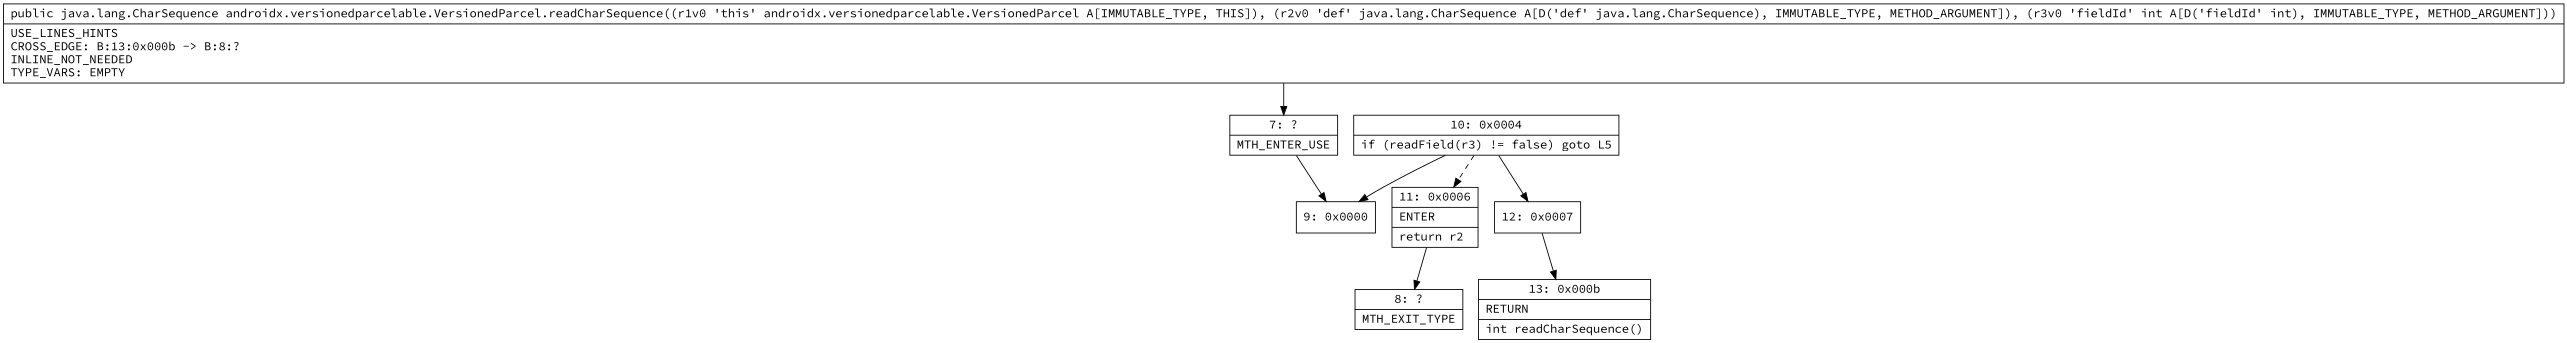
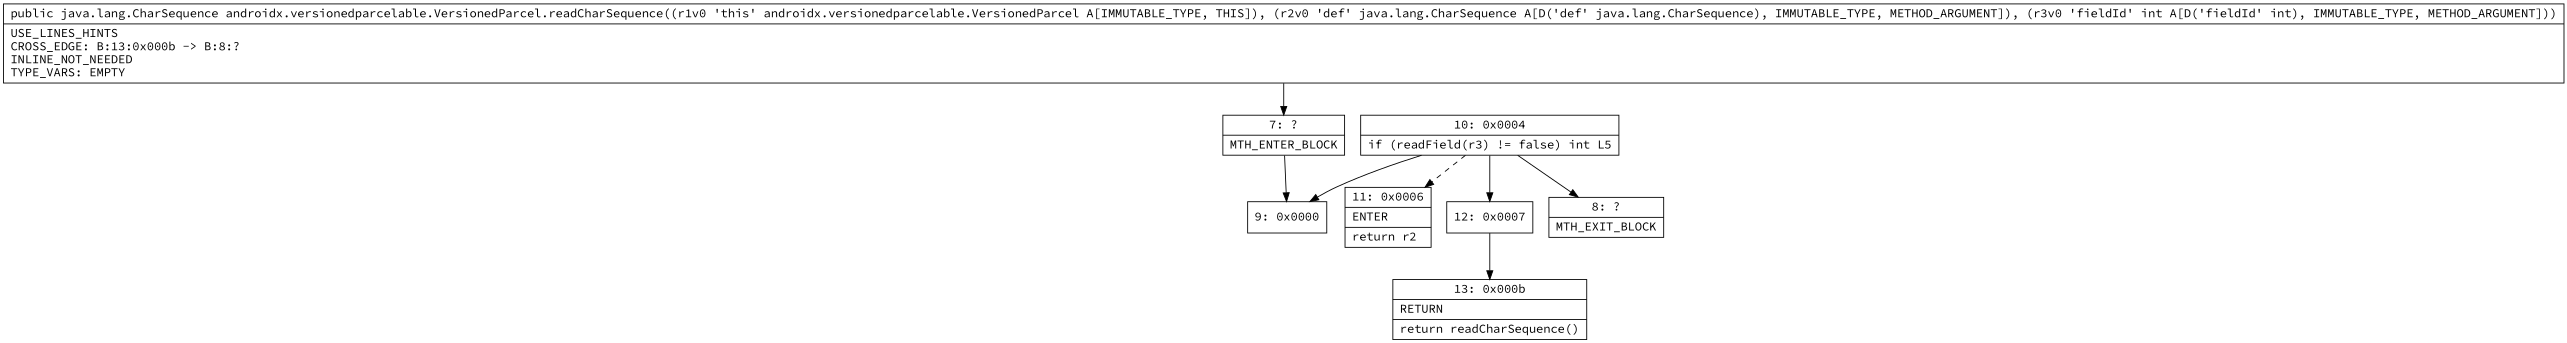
node "7: ?": text "MTH_ENTER_USE" -> "MTH_ENTER_BLOCK"
node "10: 0x0004": text "if (readField(r3) != false) goto L5" -> "if (readField(r3) != false) int L5"
edge "11: 0x0006" -> "8: ?": now "10: 0x0004" -> "8: ?"
node "8: ?": text "MTH_EXIT_TYPE" -> "MTH_EXIT_BLOCK"
node "13: 0x000b": text "int readCharSequence()" -> "return readCharSequence()"
